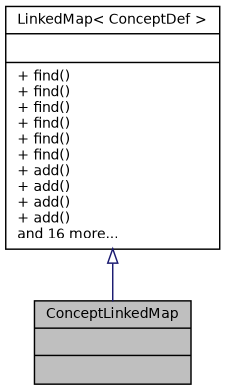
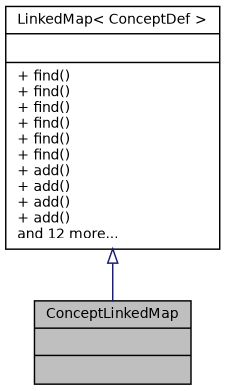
node "LinkedMap< ConceptDef >": text "and 16 more..." -> "and 12 more..."
